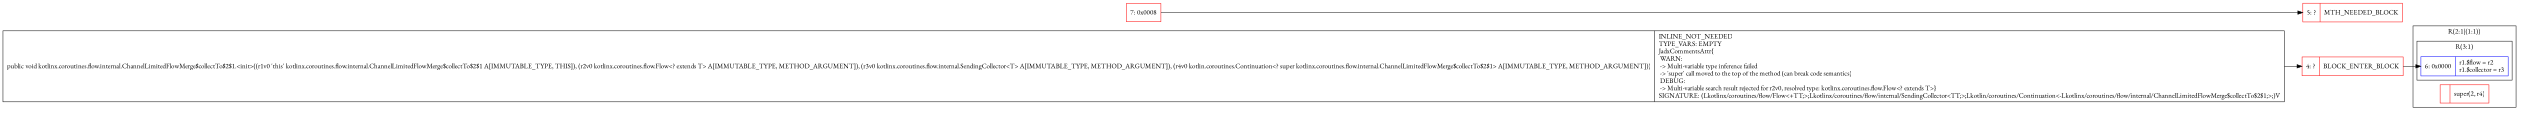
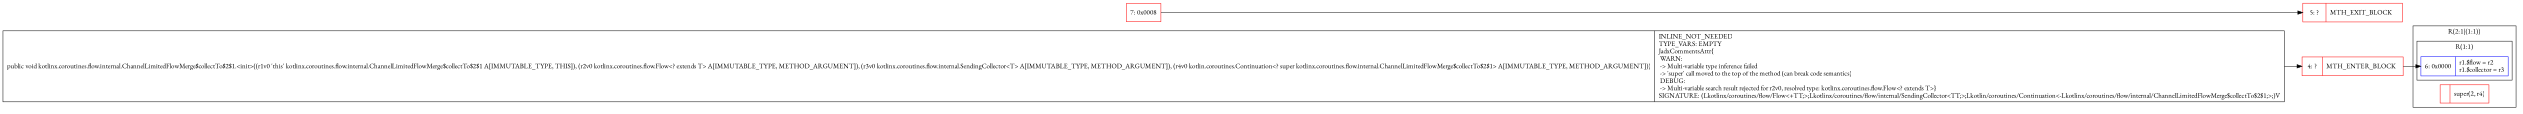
node "5: ?": text "MTH_NEEDED_BLOCK" -> "MTH_EXIT_BLOCK"
cluster "R(3:1)": label "R(3:1)" -> "R(1:1)"
node "4: ?": text "BLOCK_ENTER_BLOCK" -> "MTH_ENTER_BLOCK"
